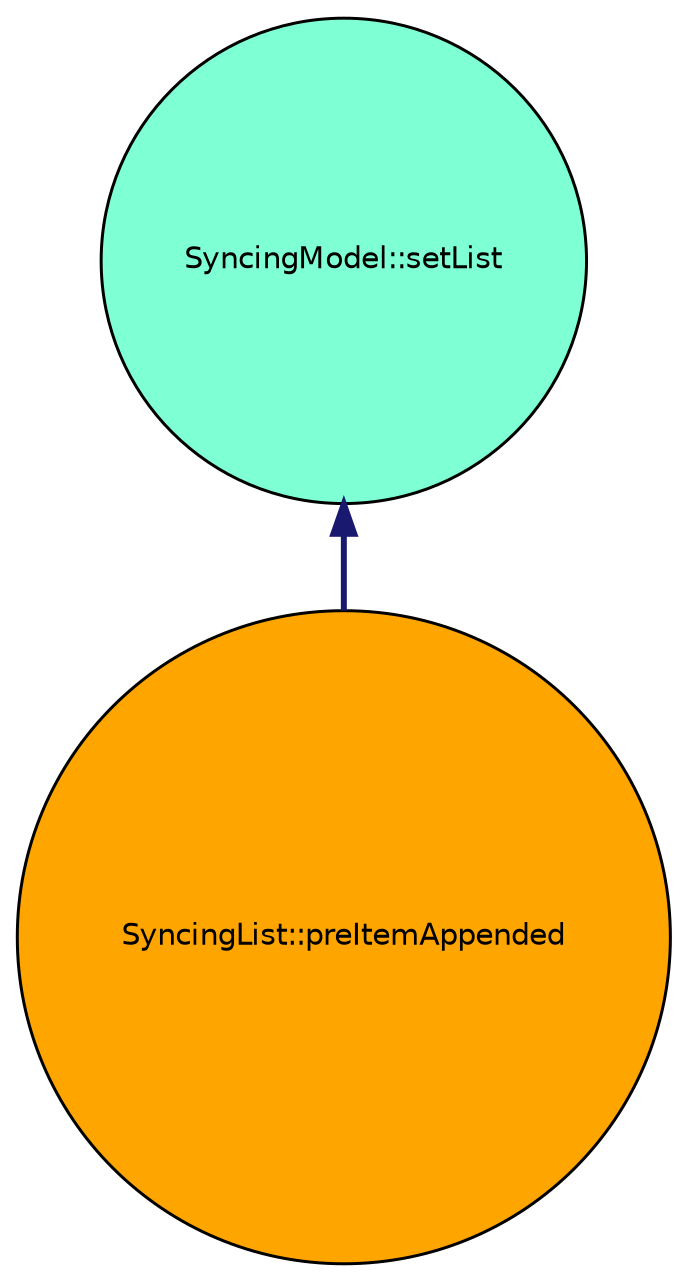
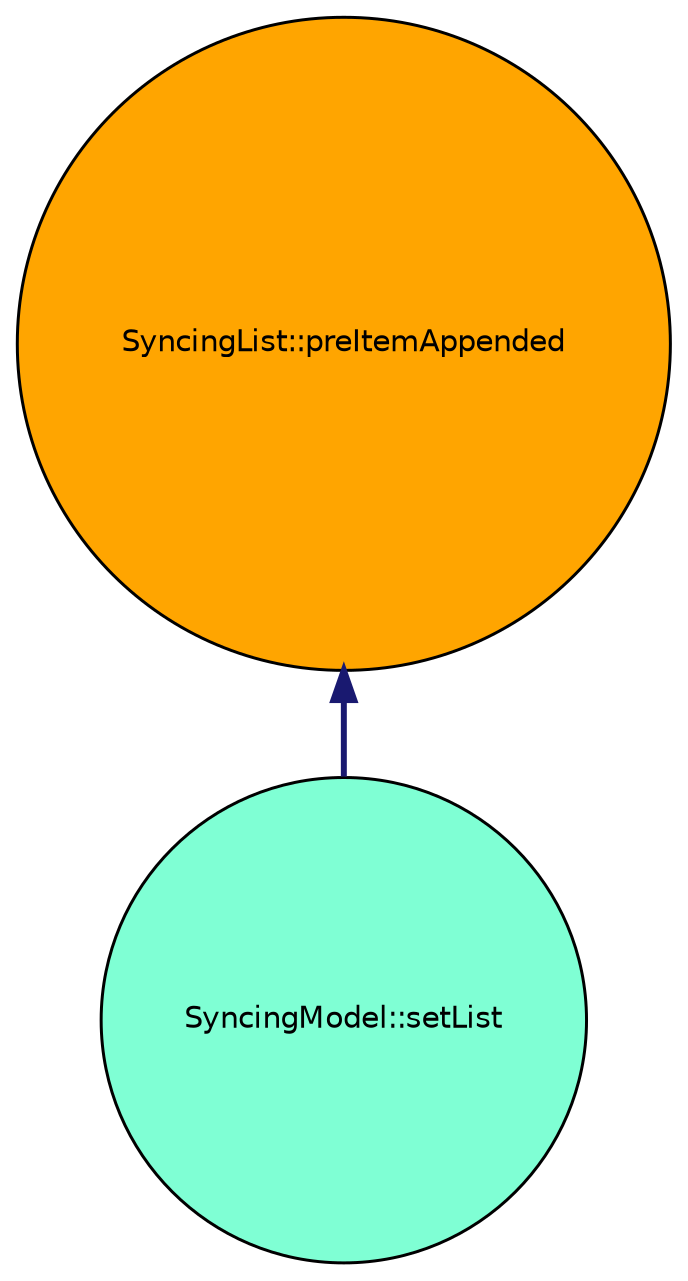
edge "SyncingList::preItemAppended" -> "SyncingModel::setList": reversed
